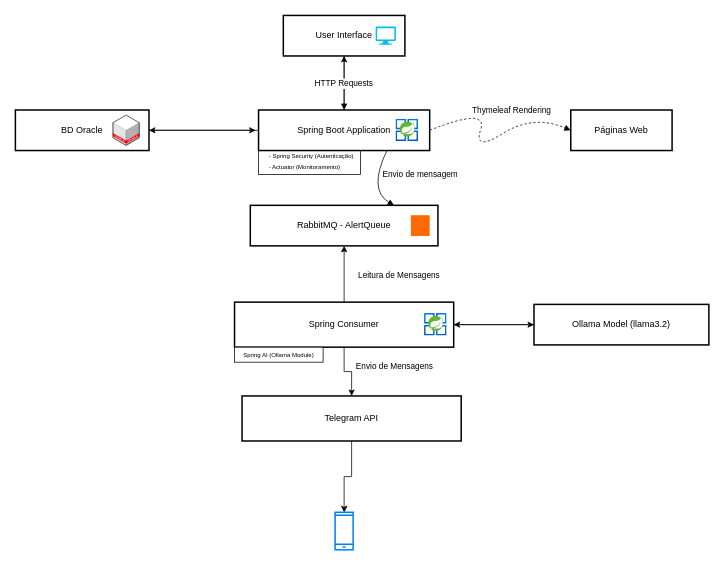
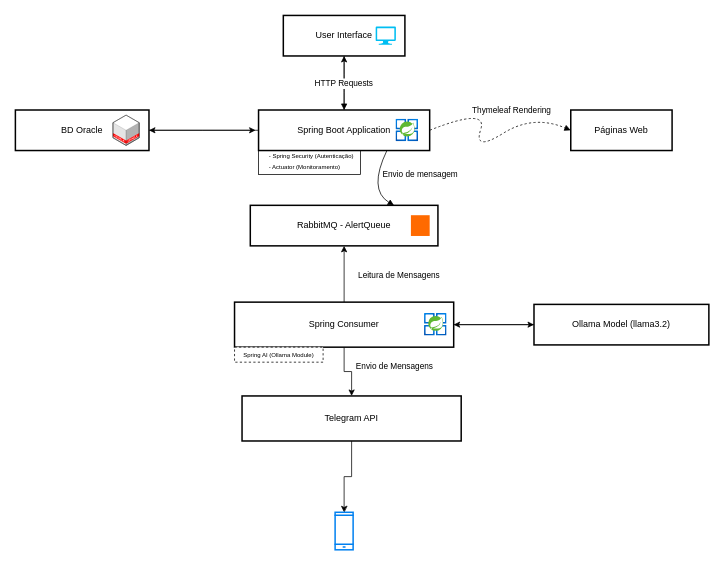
node "Spring AI (Ollama Module)": style solid -> dashed
